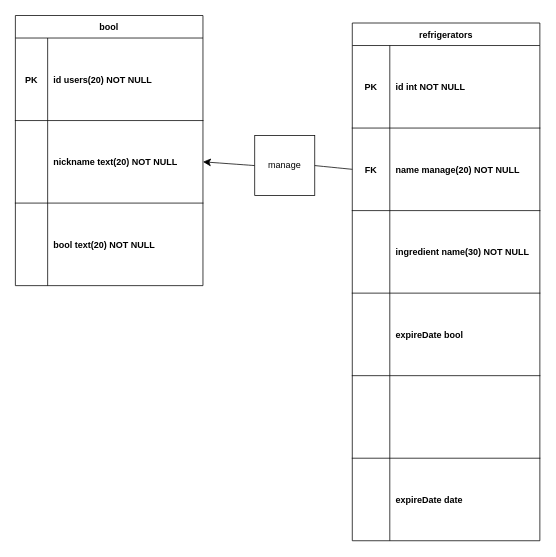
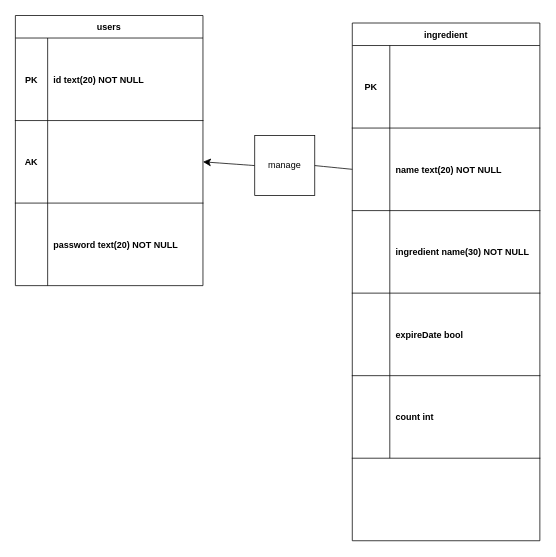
node "bool": label "bool" -> "users"
node "refrigerators": label "refrigerators" -> "ingredient"
node "id users(20) NOT NULL": label "id users(20) NOT NULL" -> "id text(20) NOT NULL"
node "id int NOT NULL": removed
node "AK": added
node "nickname text(20) NOT NULL": removed
node "FK": removed
node "name manage(20) NOT NULL": label "name manage(20) NOT NULL" -> "name text(20) NOT NULL"
node "bool text(20) NOT NULL": label "bool text(20) NOT NULL" -> "password text(20) NOT NULL"
node "count int": added
node "expireDate date": removed
